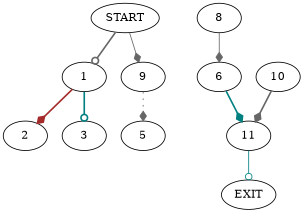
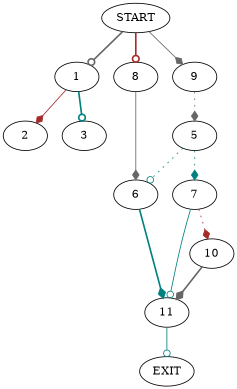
edge "START" -> "8": added
edge "1" -> "2": style bold -> solid
edge "5" -> "6": added
node "7": added
